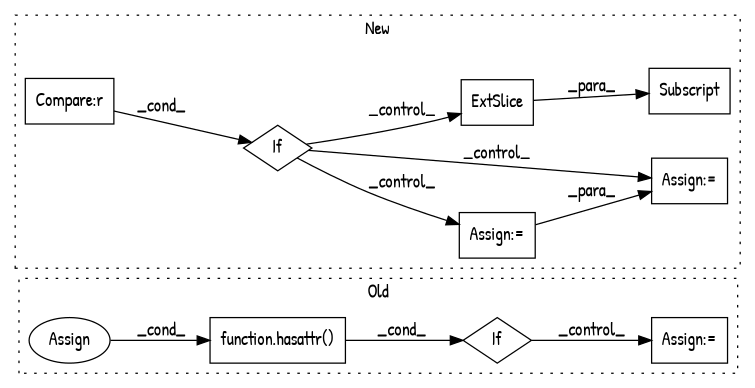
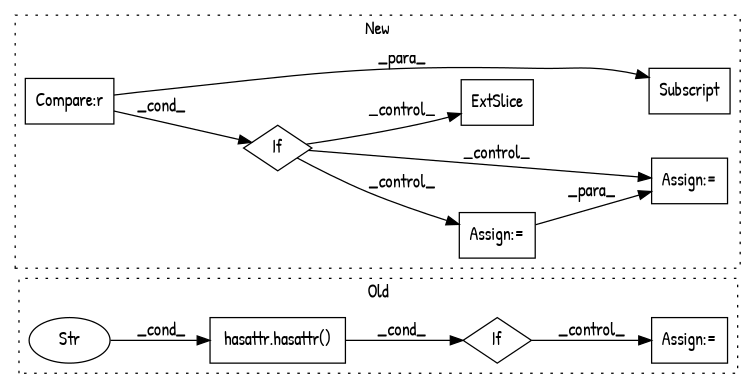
edge "ExtSlice" -> "Subscript": now "Compare:r" -> "Subscript"
node "Assign": label "Assign" -> "Str"
node "function.hasattr()": label "function.hasattr()" -> "hasattr.hasattr()"
